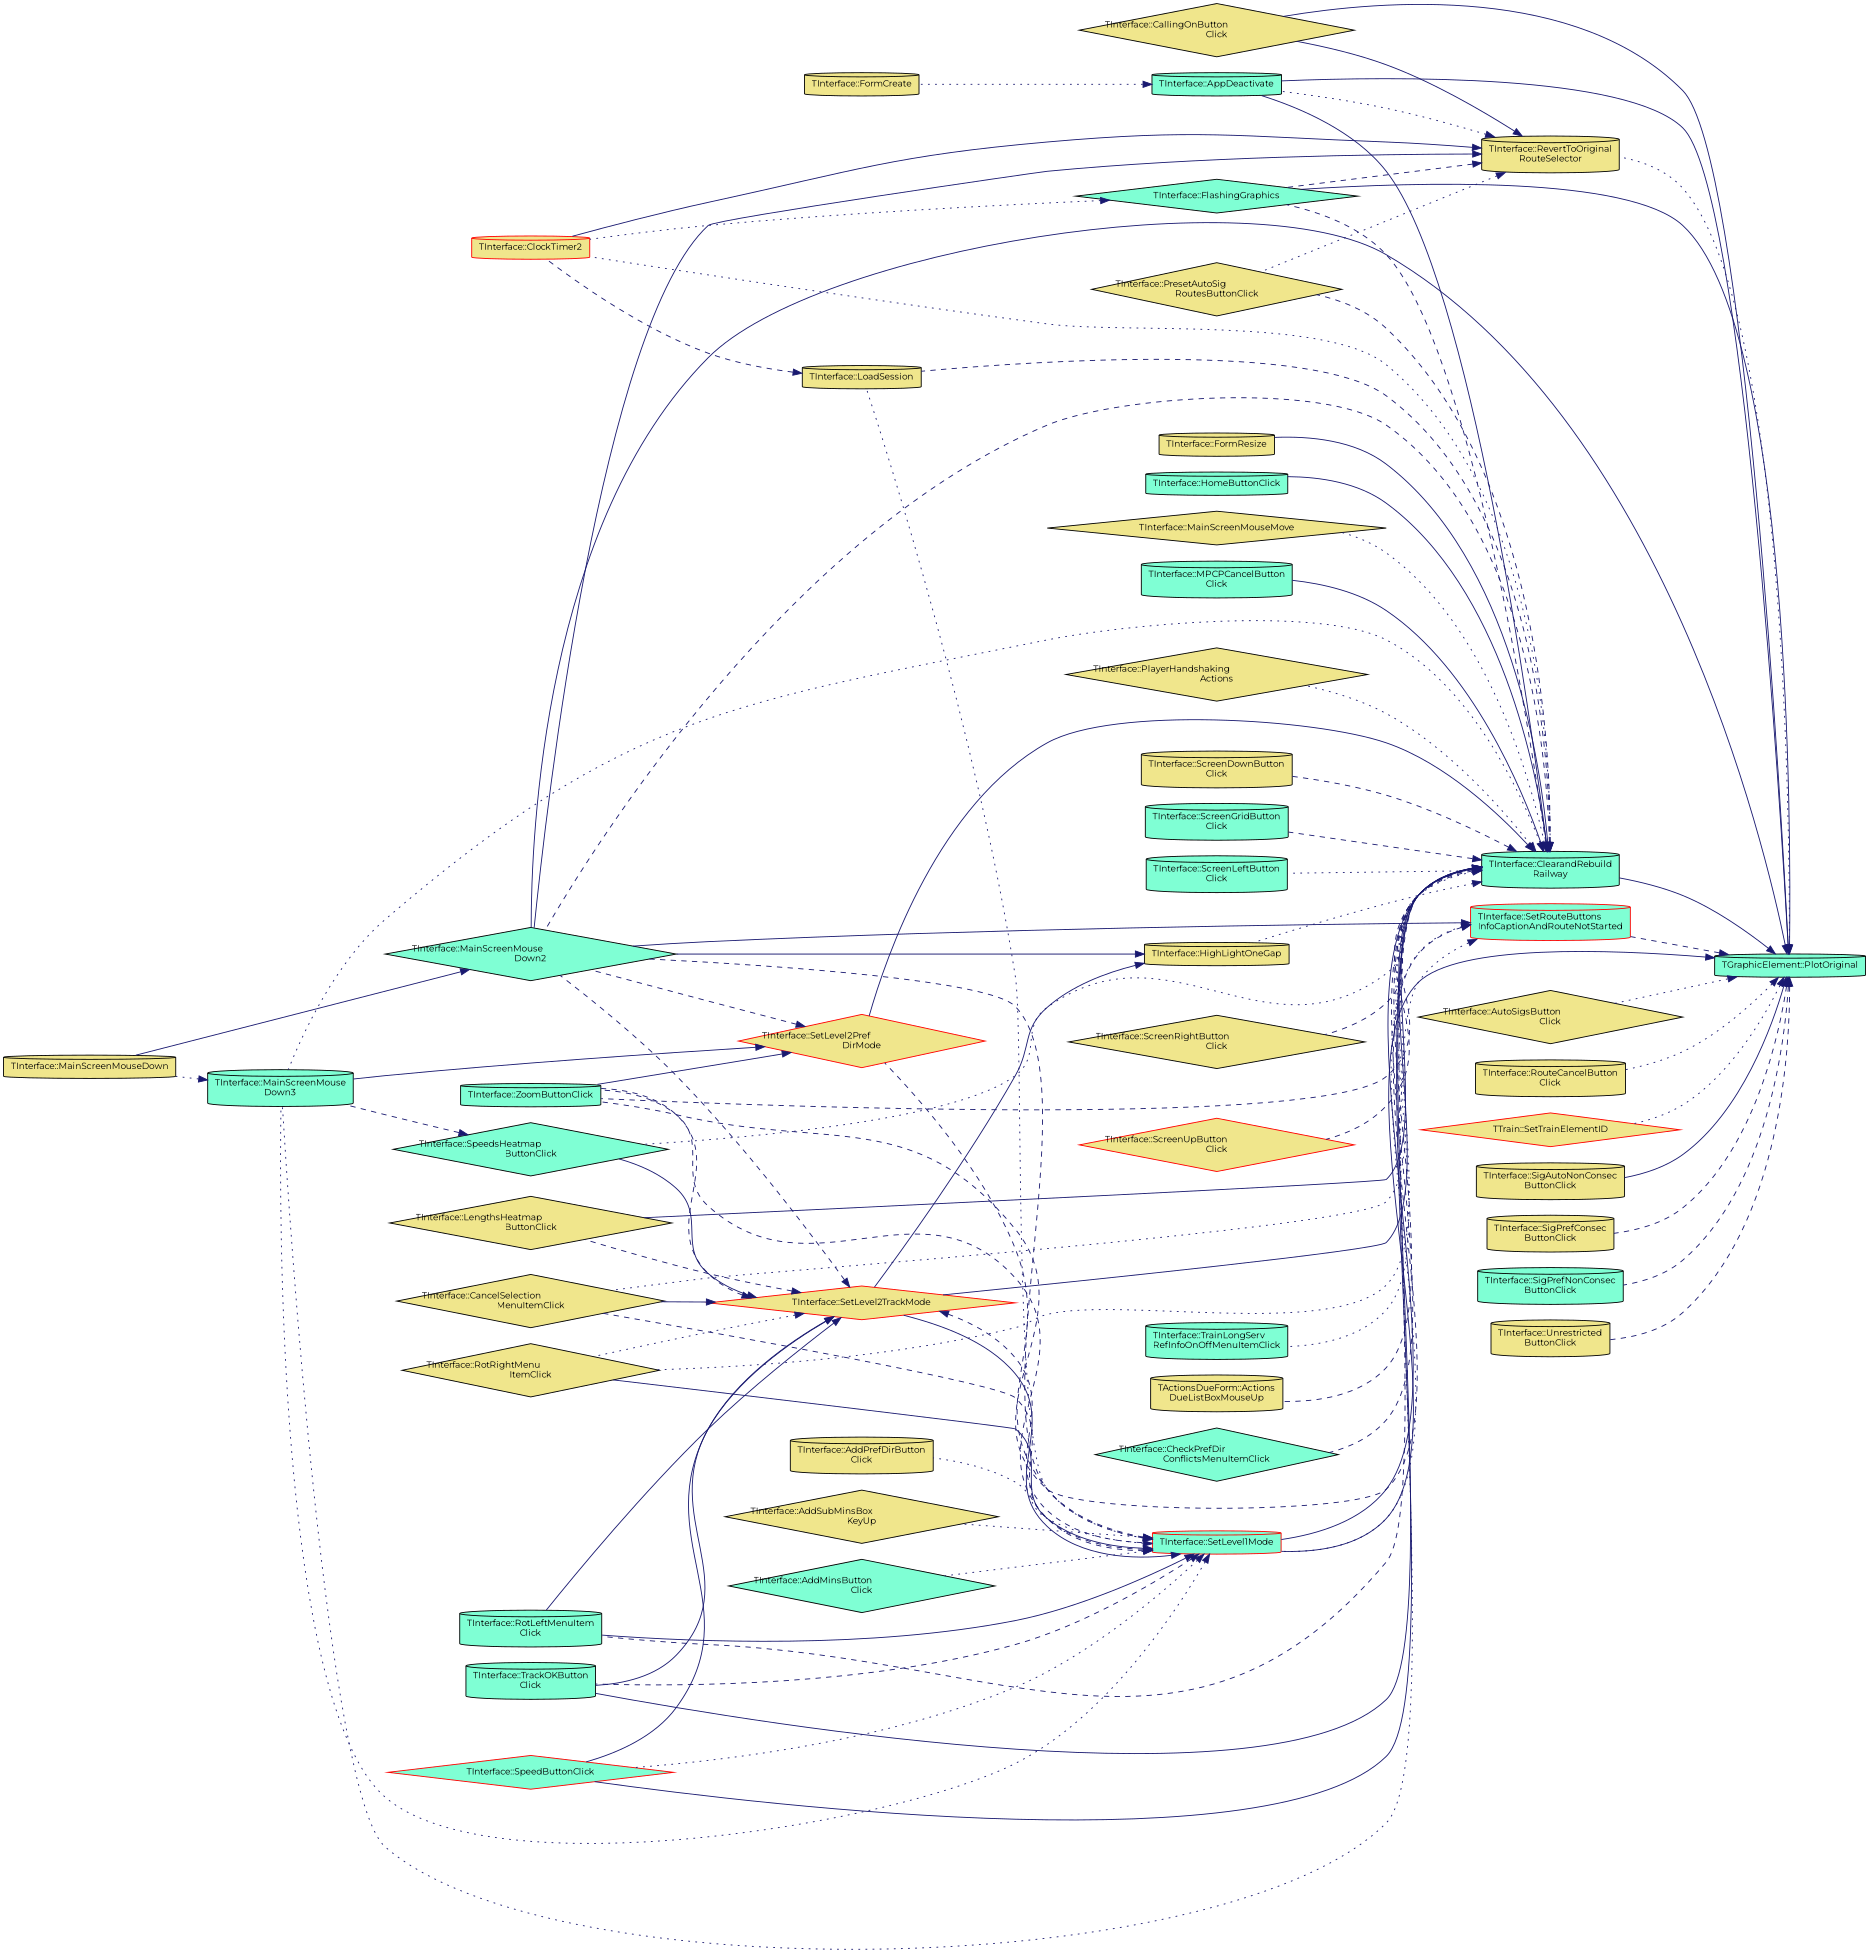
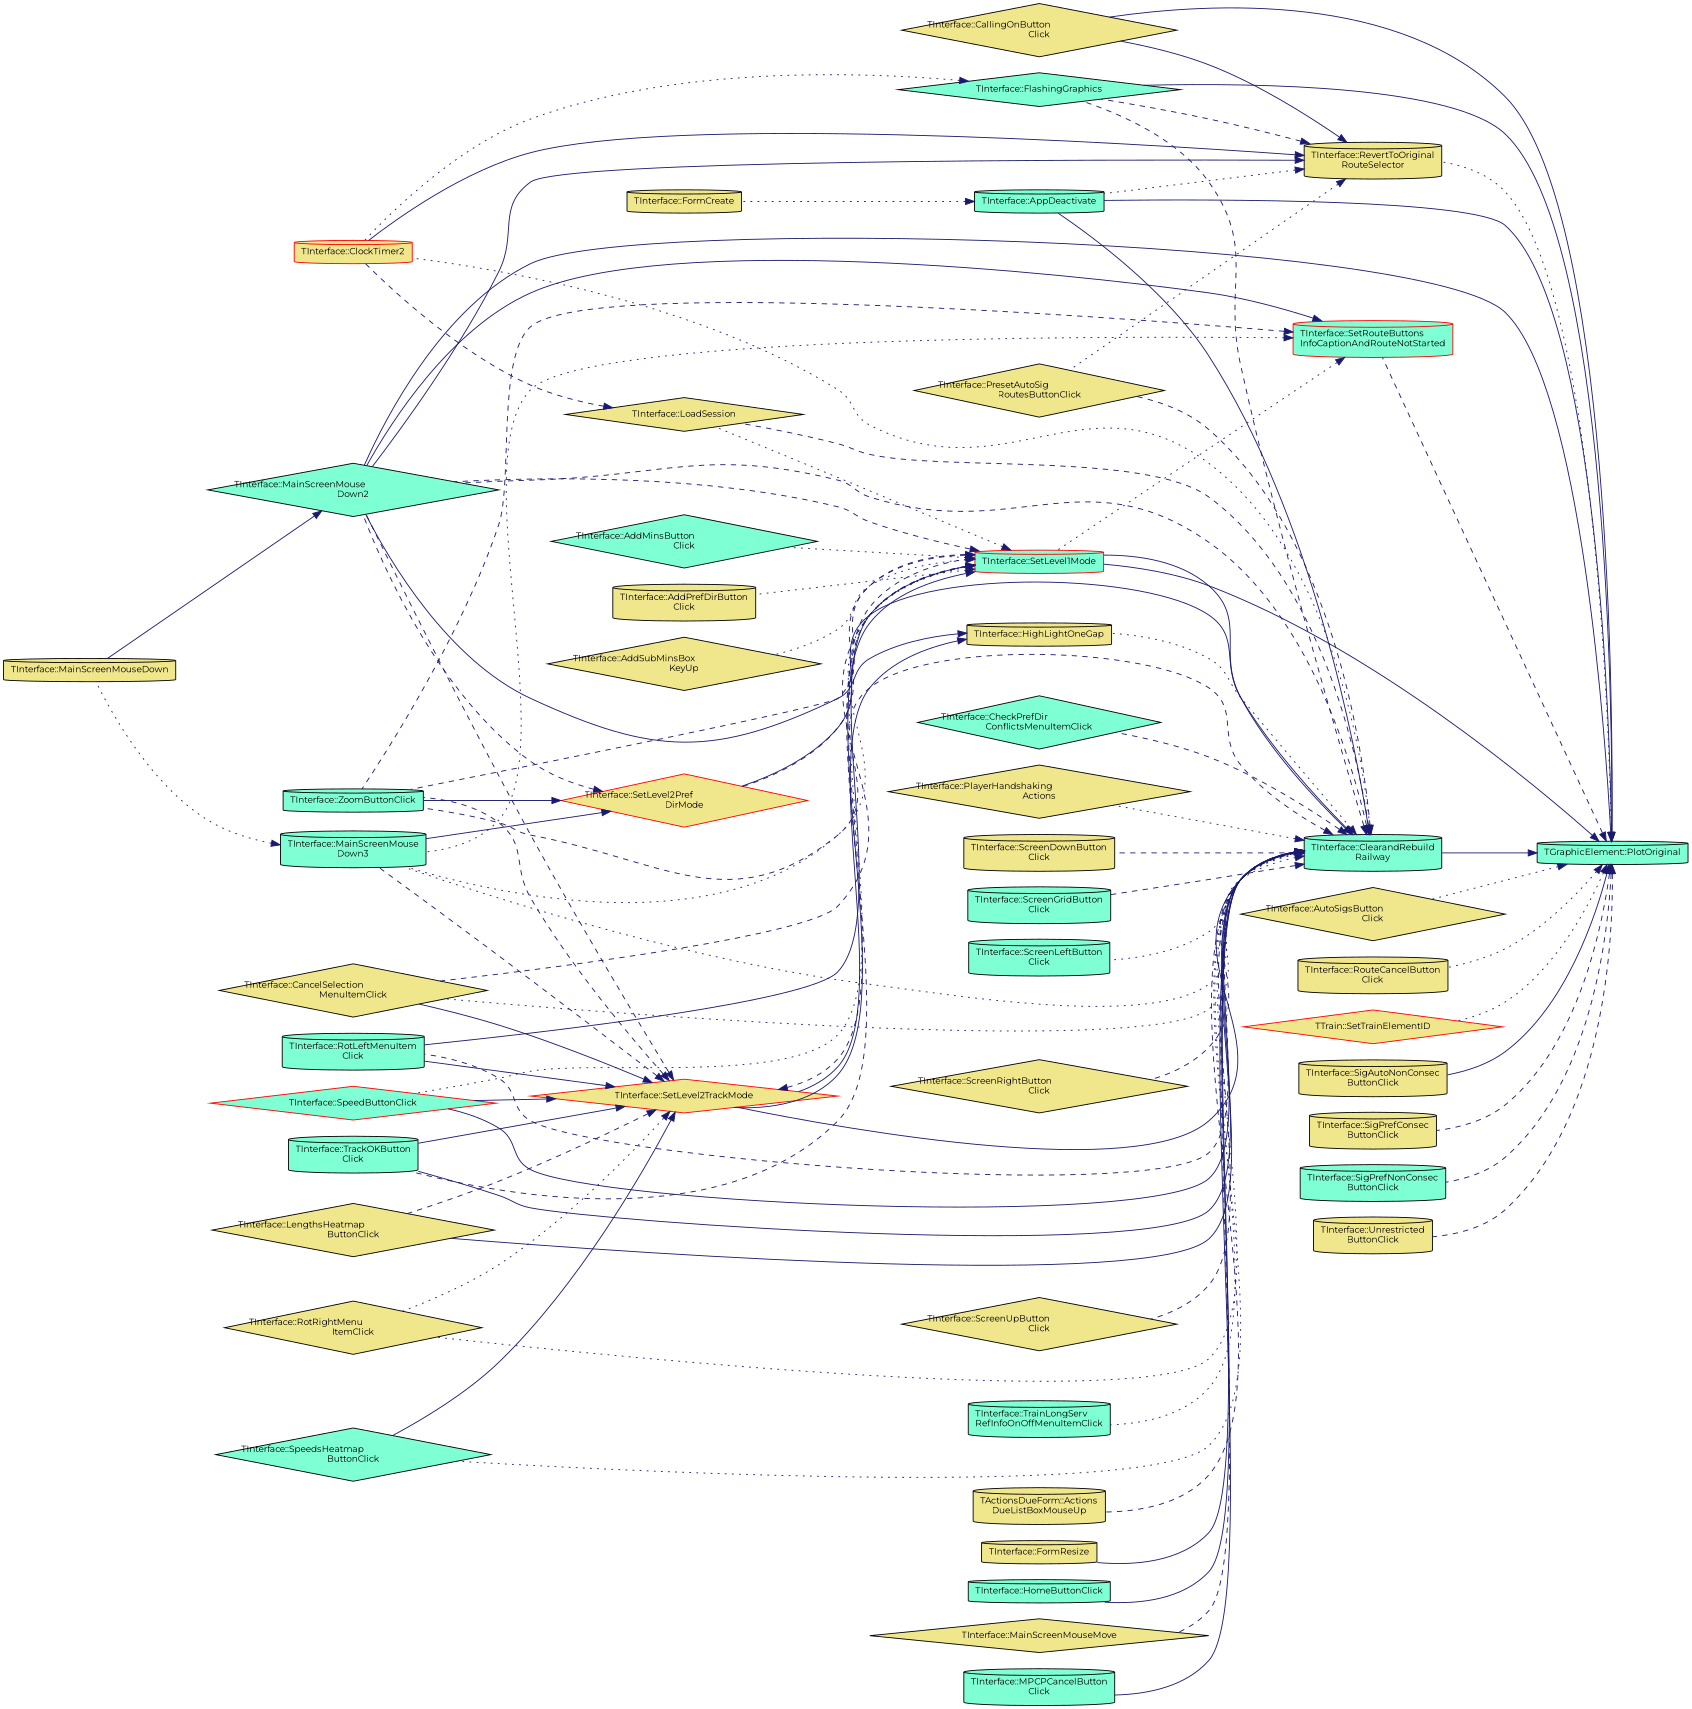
node "TInterface::LoadSession": shape cylinder -> diamond
edge "TInterface::MainScreenMouseMove" -> "TInterface::ClearandRebuild Railway": style dotted -> dashed
edge "TInterface::MainScreenMouse Down3" -> "TInterface::SpeedsHeatmap ButtonClick": now "TInterface::MainScreenMouse Down3" -> "TInterface::SetLevel2TrackMode"
node "TInterface::ScreenUpButton Click": color red -> black
edge "TInterface::RotRightMenu ItemClick" -> "TInterface::SetLevel1Mode": removed
